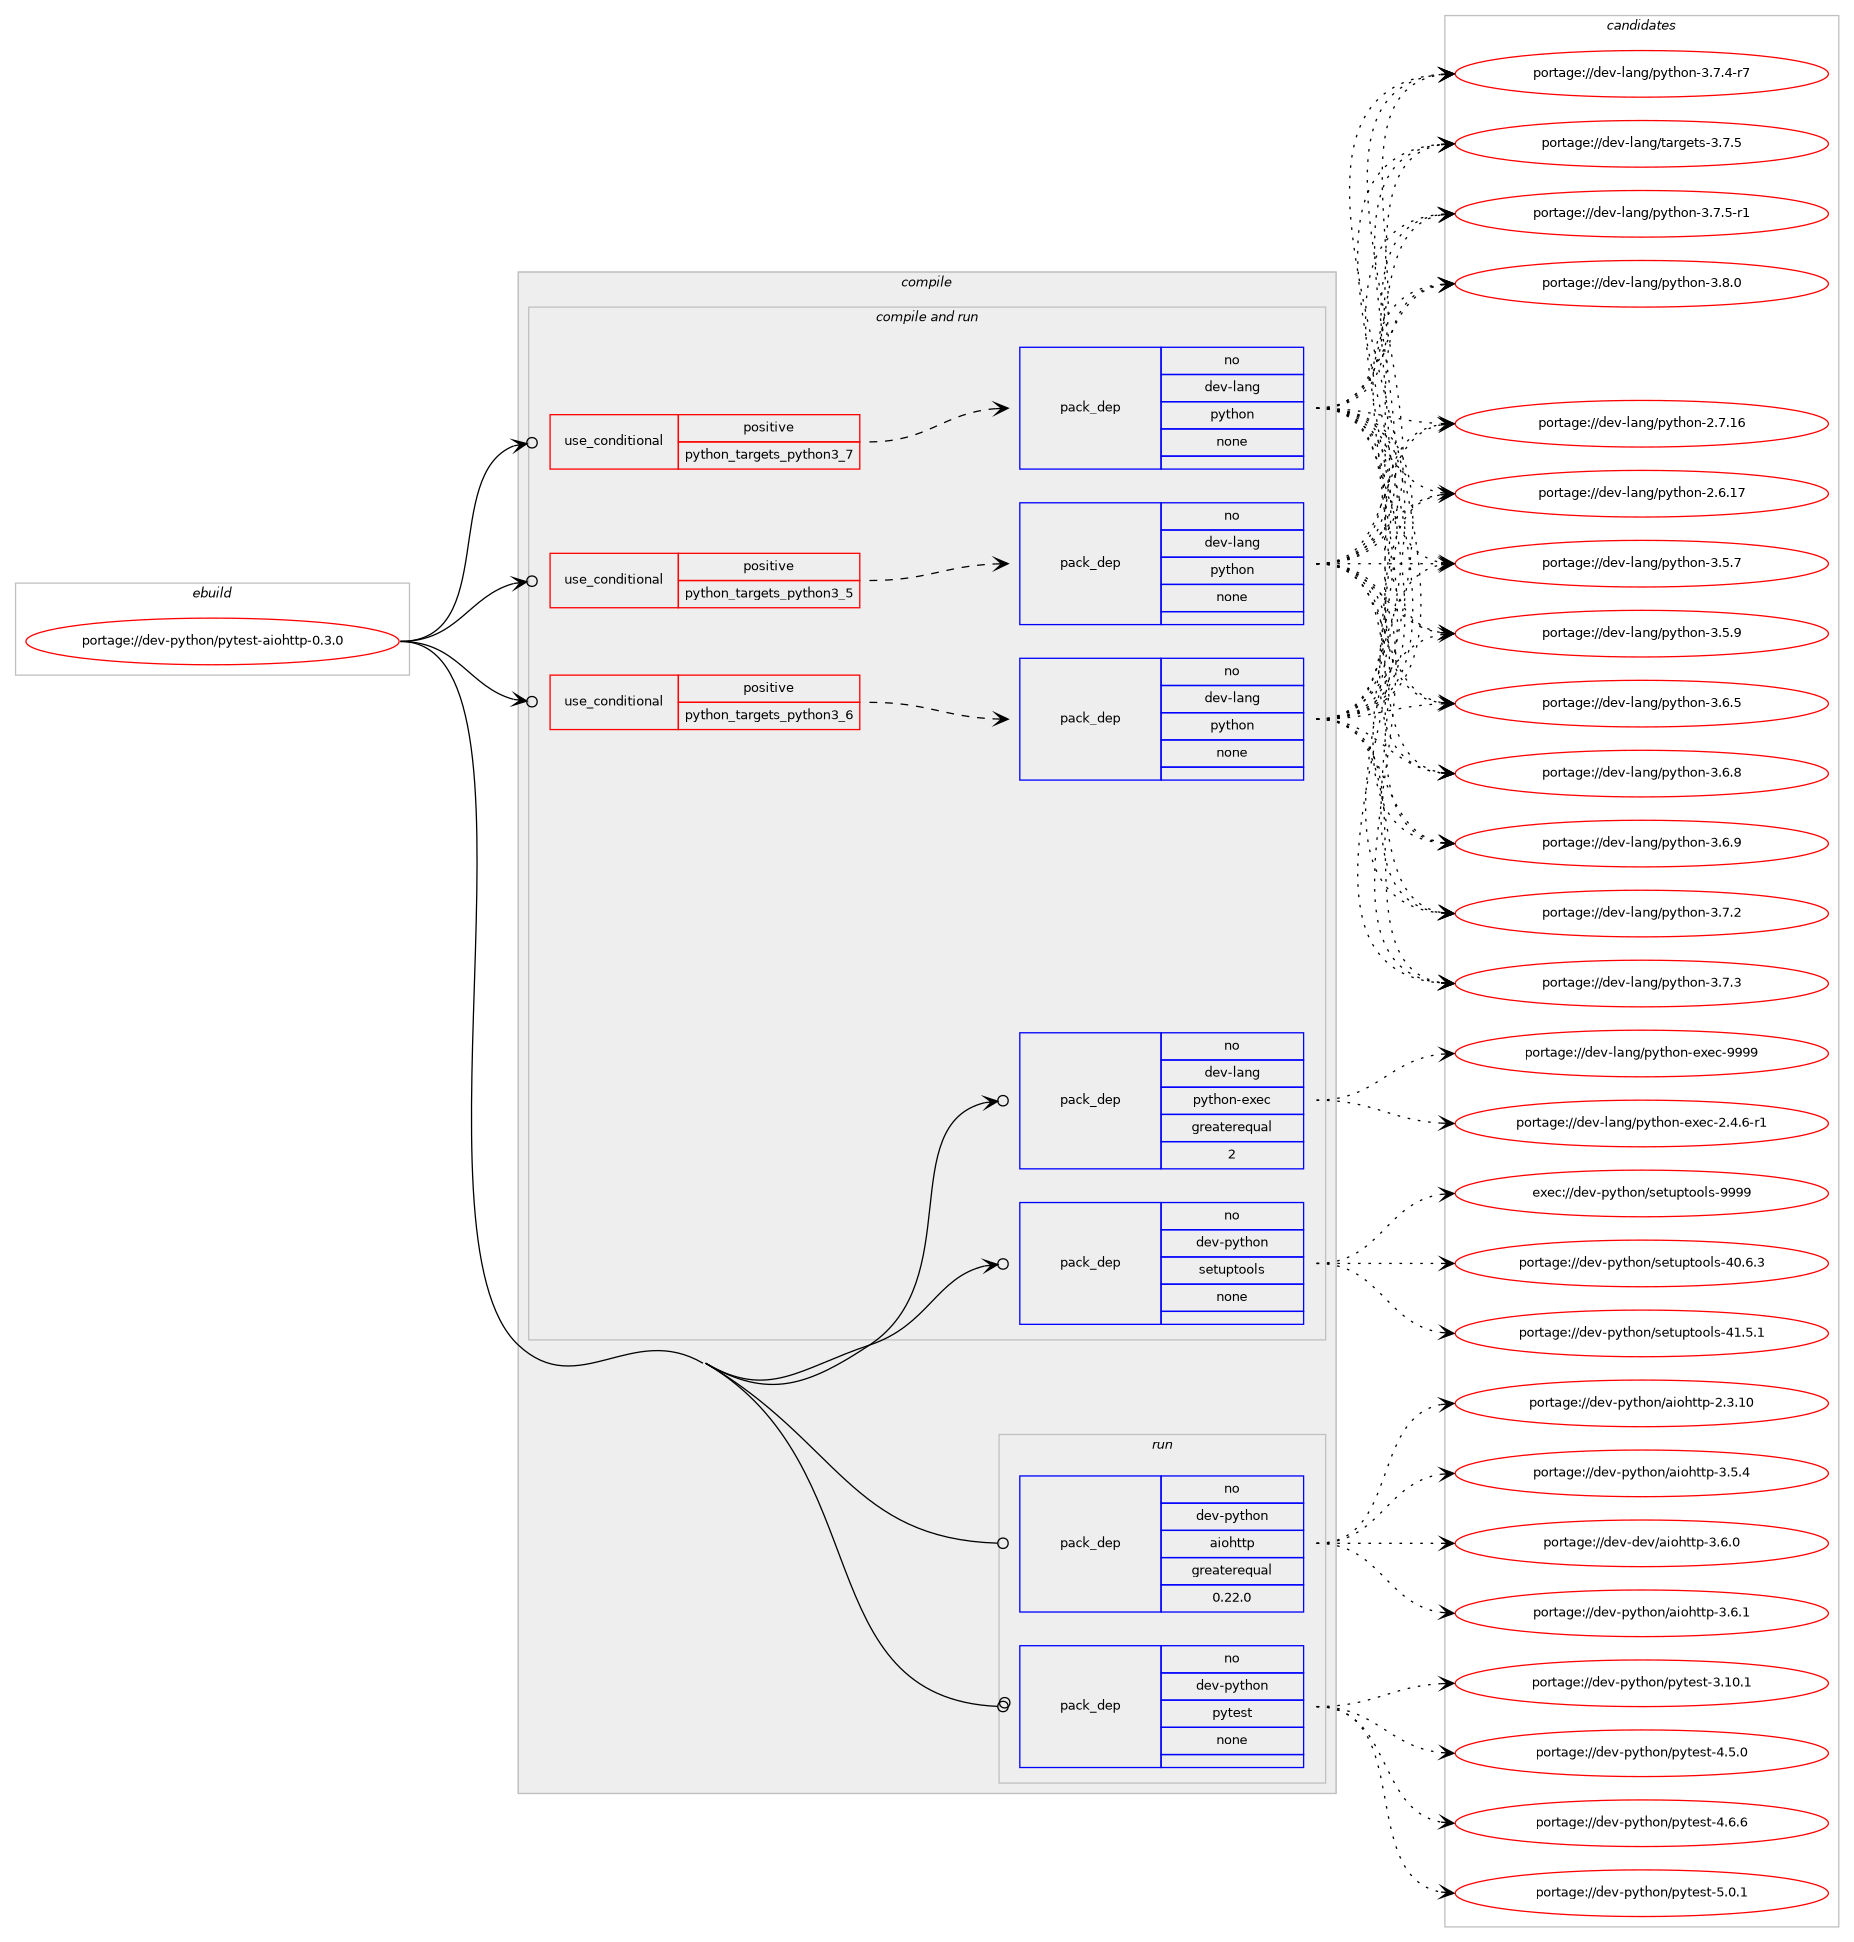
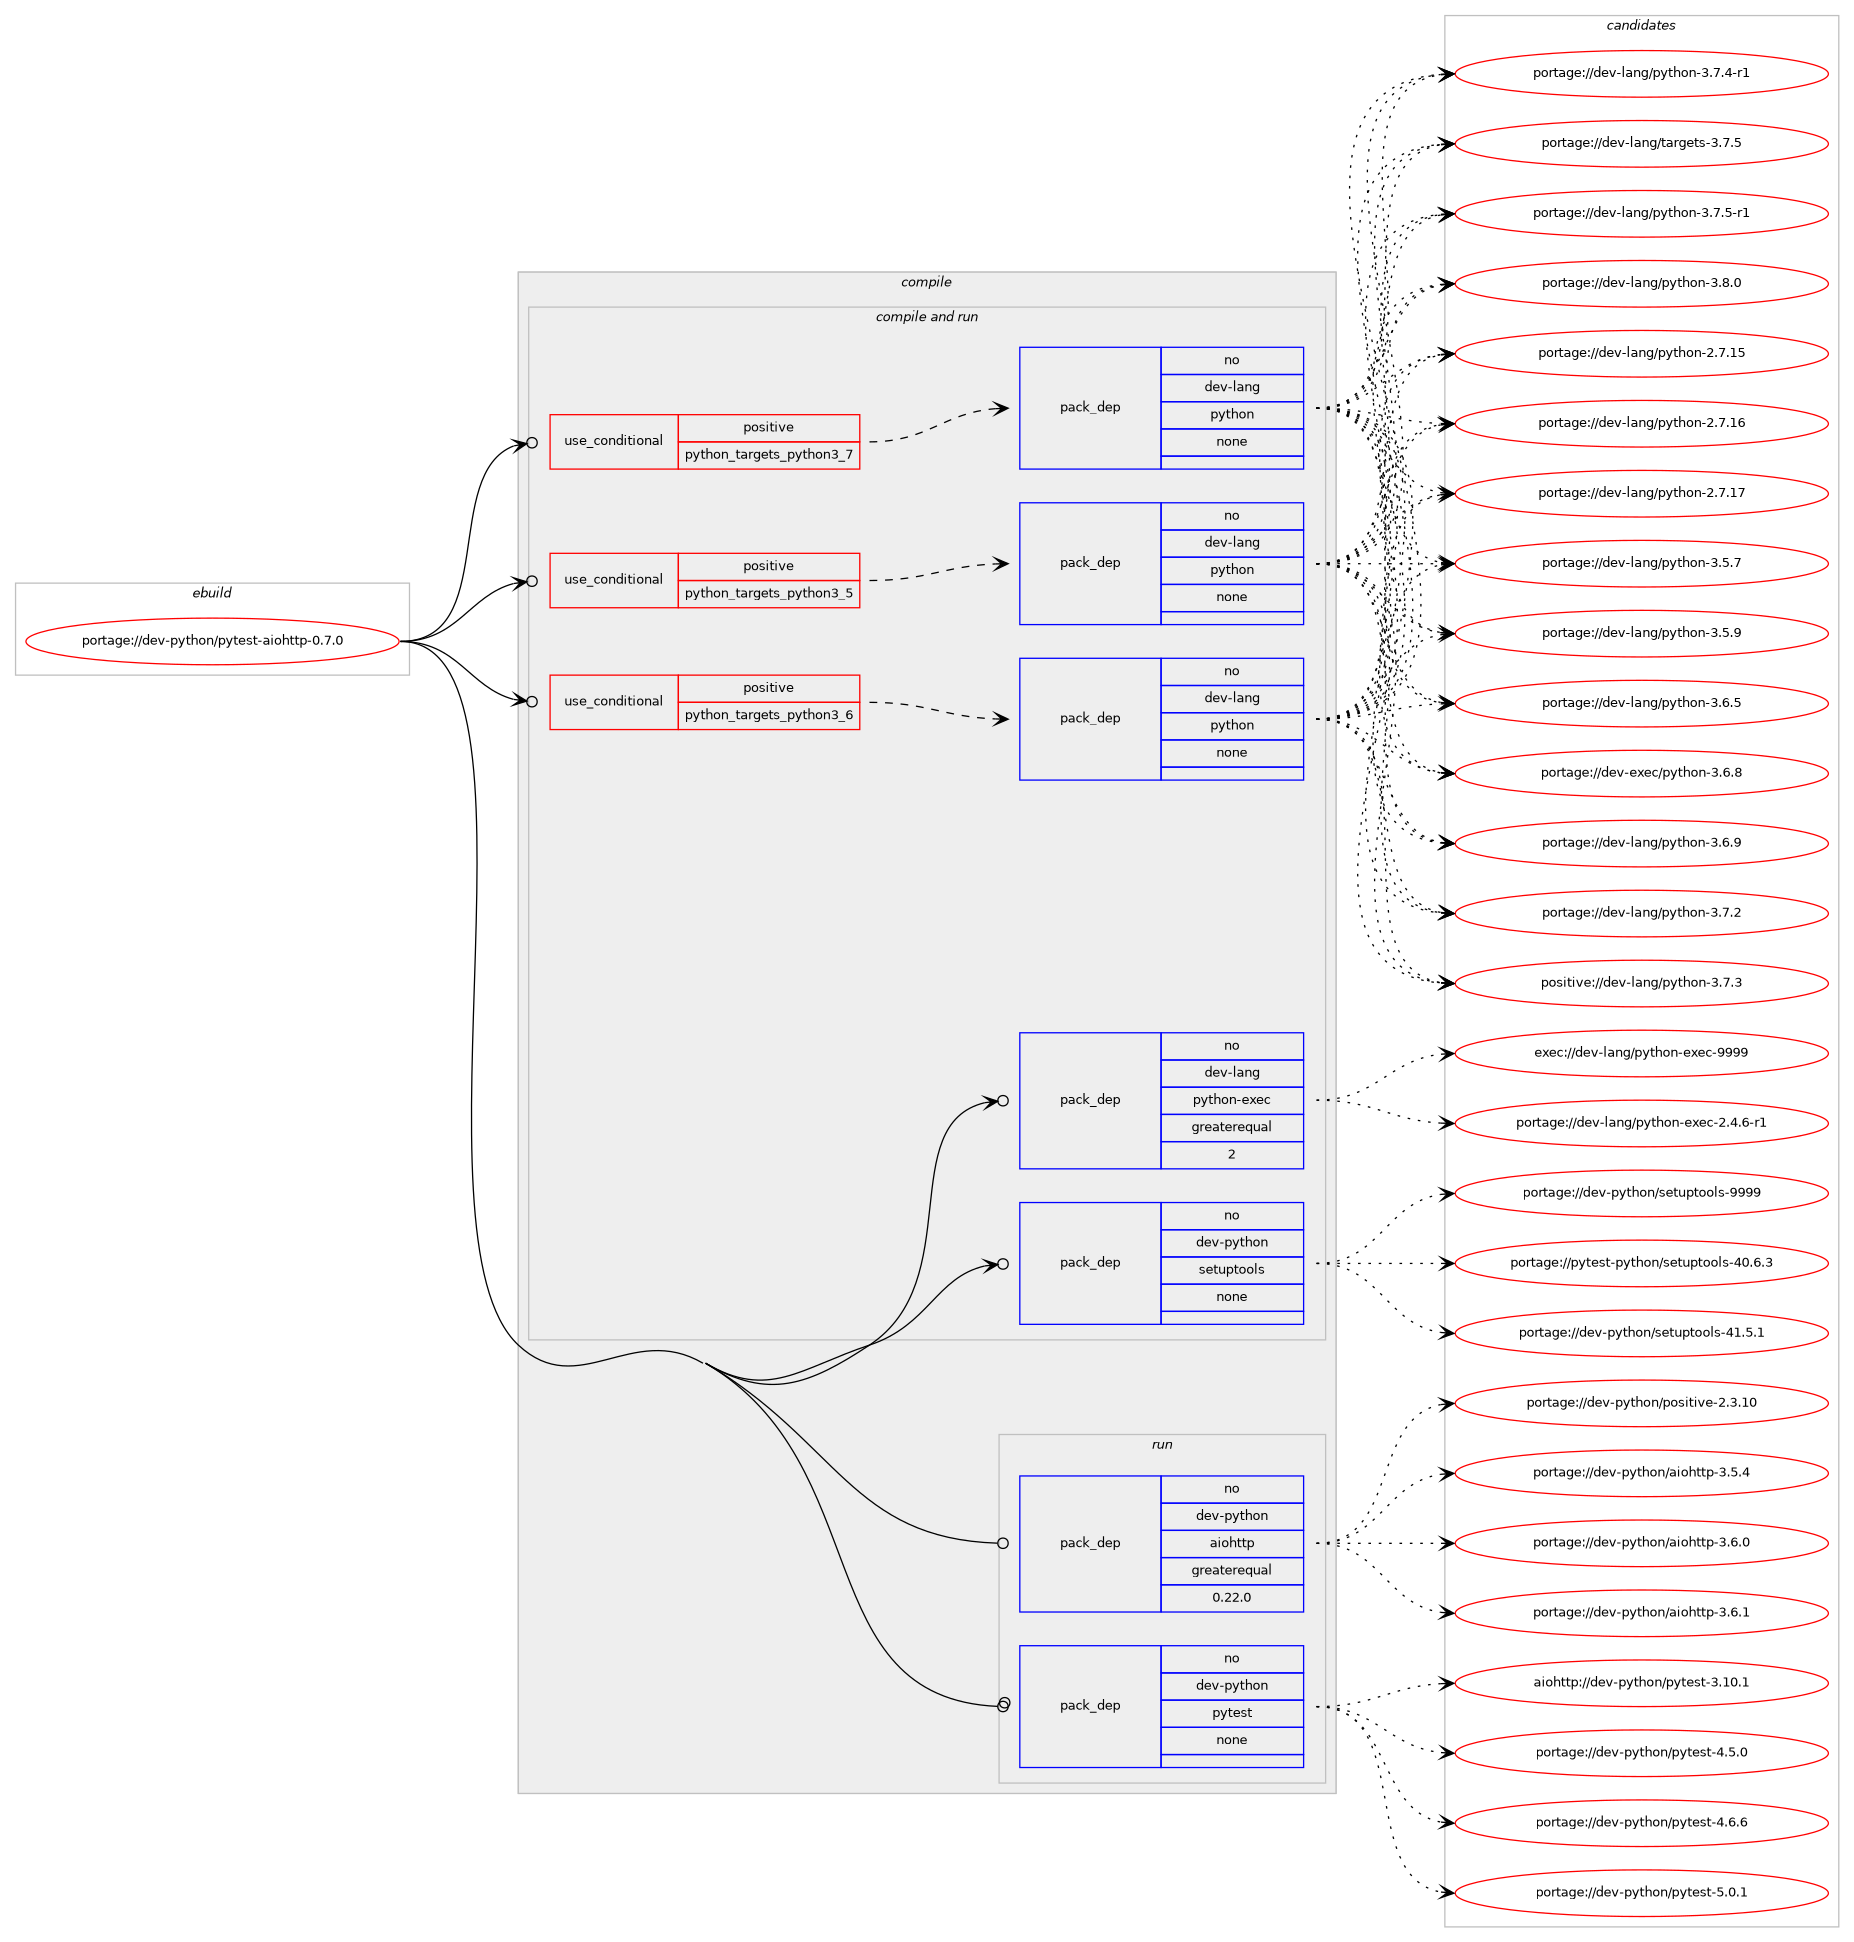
node "portage://dev-lang/python-3.7.4-r7": label "portage://dev-lang/python-3.7.4-r7" -> "portage://dev-lang/python-3.7.4-r1"
node "portage://dev-lang/python-2.7.15": added
node "portage://dev-lang/python-2.6.17": label "portage://dev-lang/python-2.6.17" -> "portage://dev-lang/python-2.7.17"
node "portage://dev-python/pytest-aiohttp-0.3.0": label "portage://dev-python/pytest-aiohttp-0.3.0" -> "portage://dev-python/pytest-aiohttp-0.7.0"
node "portage://dev-lang/python-3.6.8": label "portage://dev-lang/python-3.6.8" -> "portage://dev-exec/python-3.6.8"
node "portage://dev-lang/python-3.7.3": label "portage://dev-lang/python-3.7.3" -> "positive://dev-lang/python-3.7.3"
node "portage://dev-lang/python-exec-9999": label "portage://dev-lang/python-exec-9999" -> "exec://dev-lang/python-exec-9999"
node "exec://dev-python/setuptools-9999": label "exec://dev-python/setuptools-9999" -> "portage://dev-python/setuptools-9999"
node "portage://dev-python/setuptools-40.6.3": label "portage://dev-python/setuptools-40.6.3" -> "portage://pytest-python/setuptools-40.6.3"
node "portage://dev-python/aiohttp-2.3.10": label "portage://dev-python/aiohttp-2.3.10" -> "portage://dev-python/positive-2.3.10"
node "portage://dev-dev/aiohttp-3.6.0": label "portage://dev-dev/aiohttp-3.6.0" -> "portage://dev-python/aiohttp-3.6.0"
node "portage://dev-python/pytest-3.10.1": label "portage://dev-python/pytest-3.10.1" -> "aiohttp://dev-python/pytest-3.10.1"
